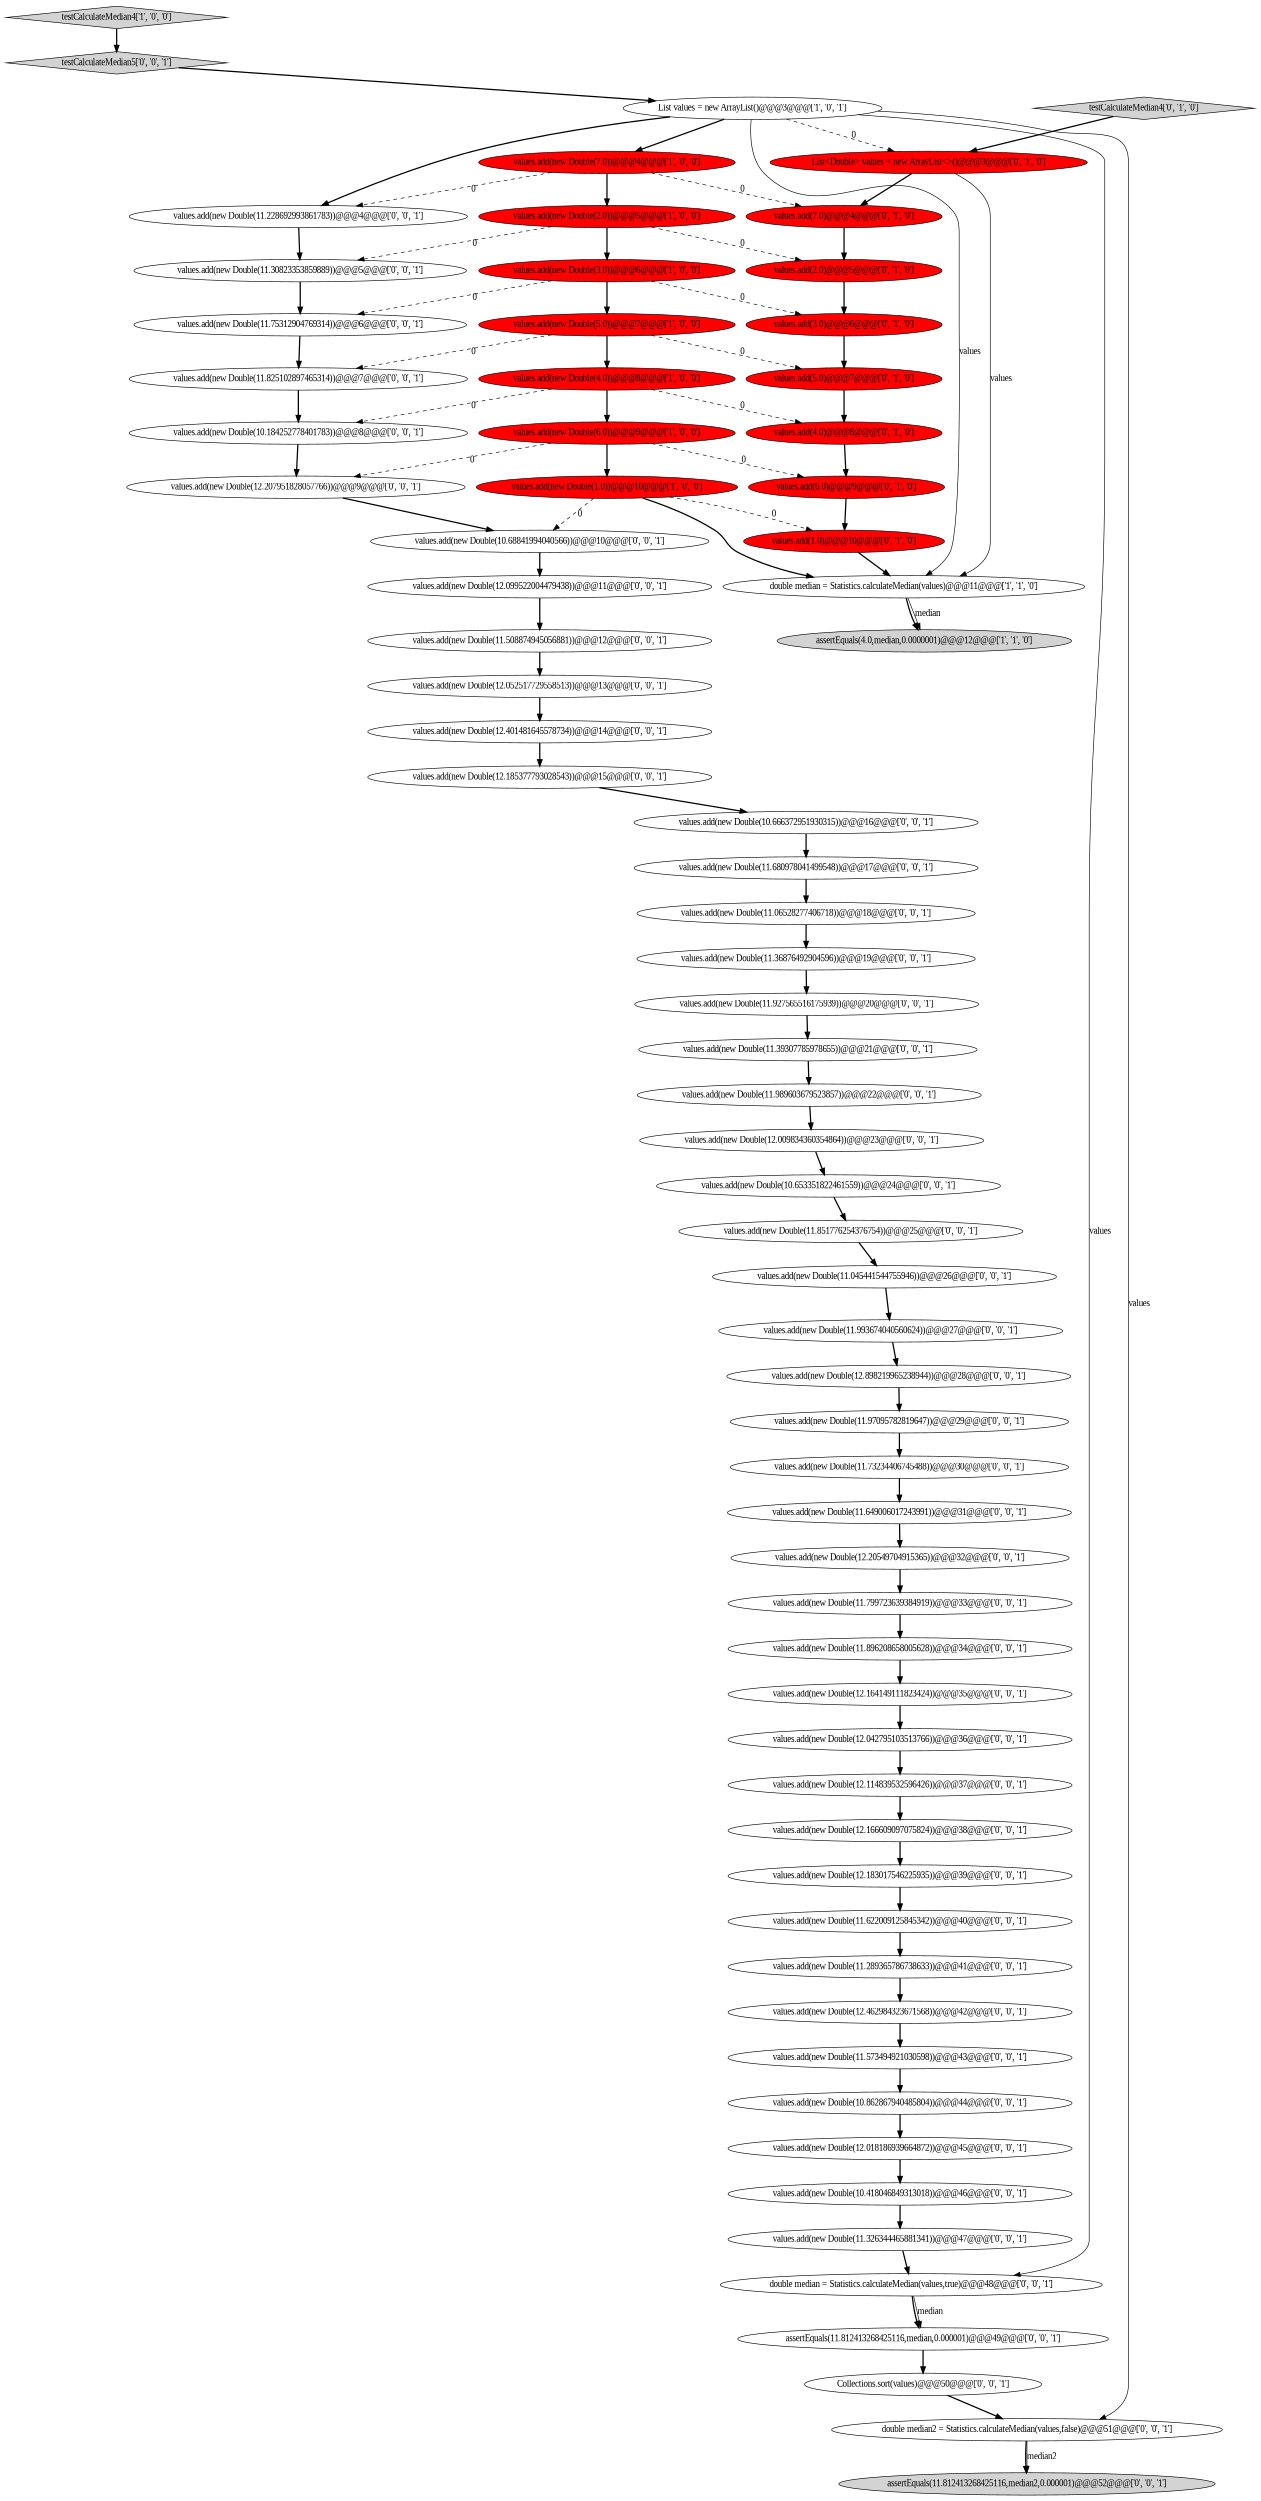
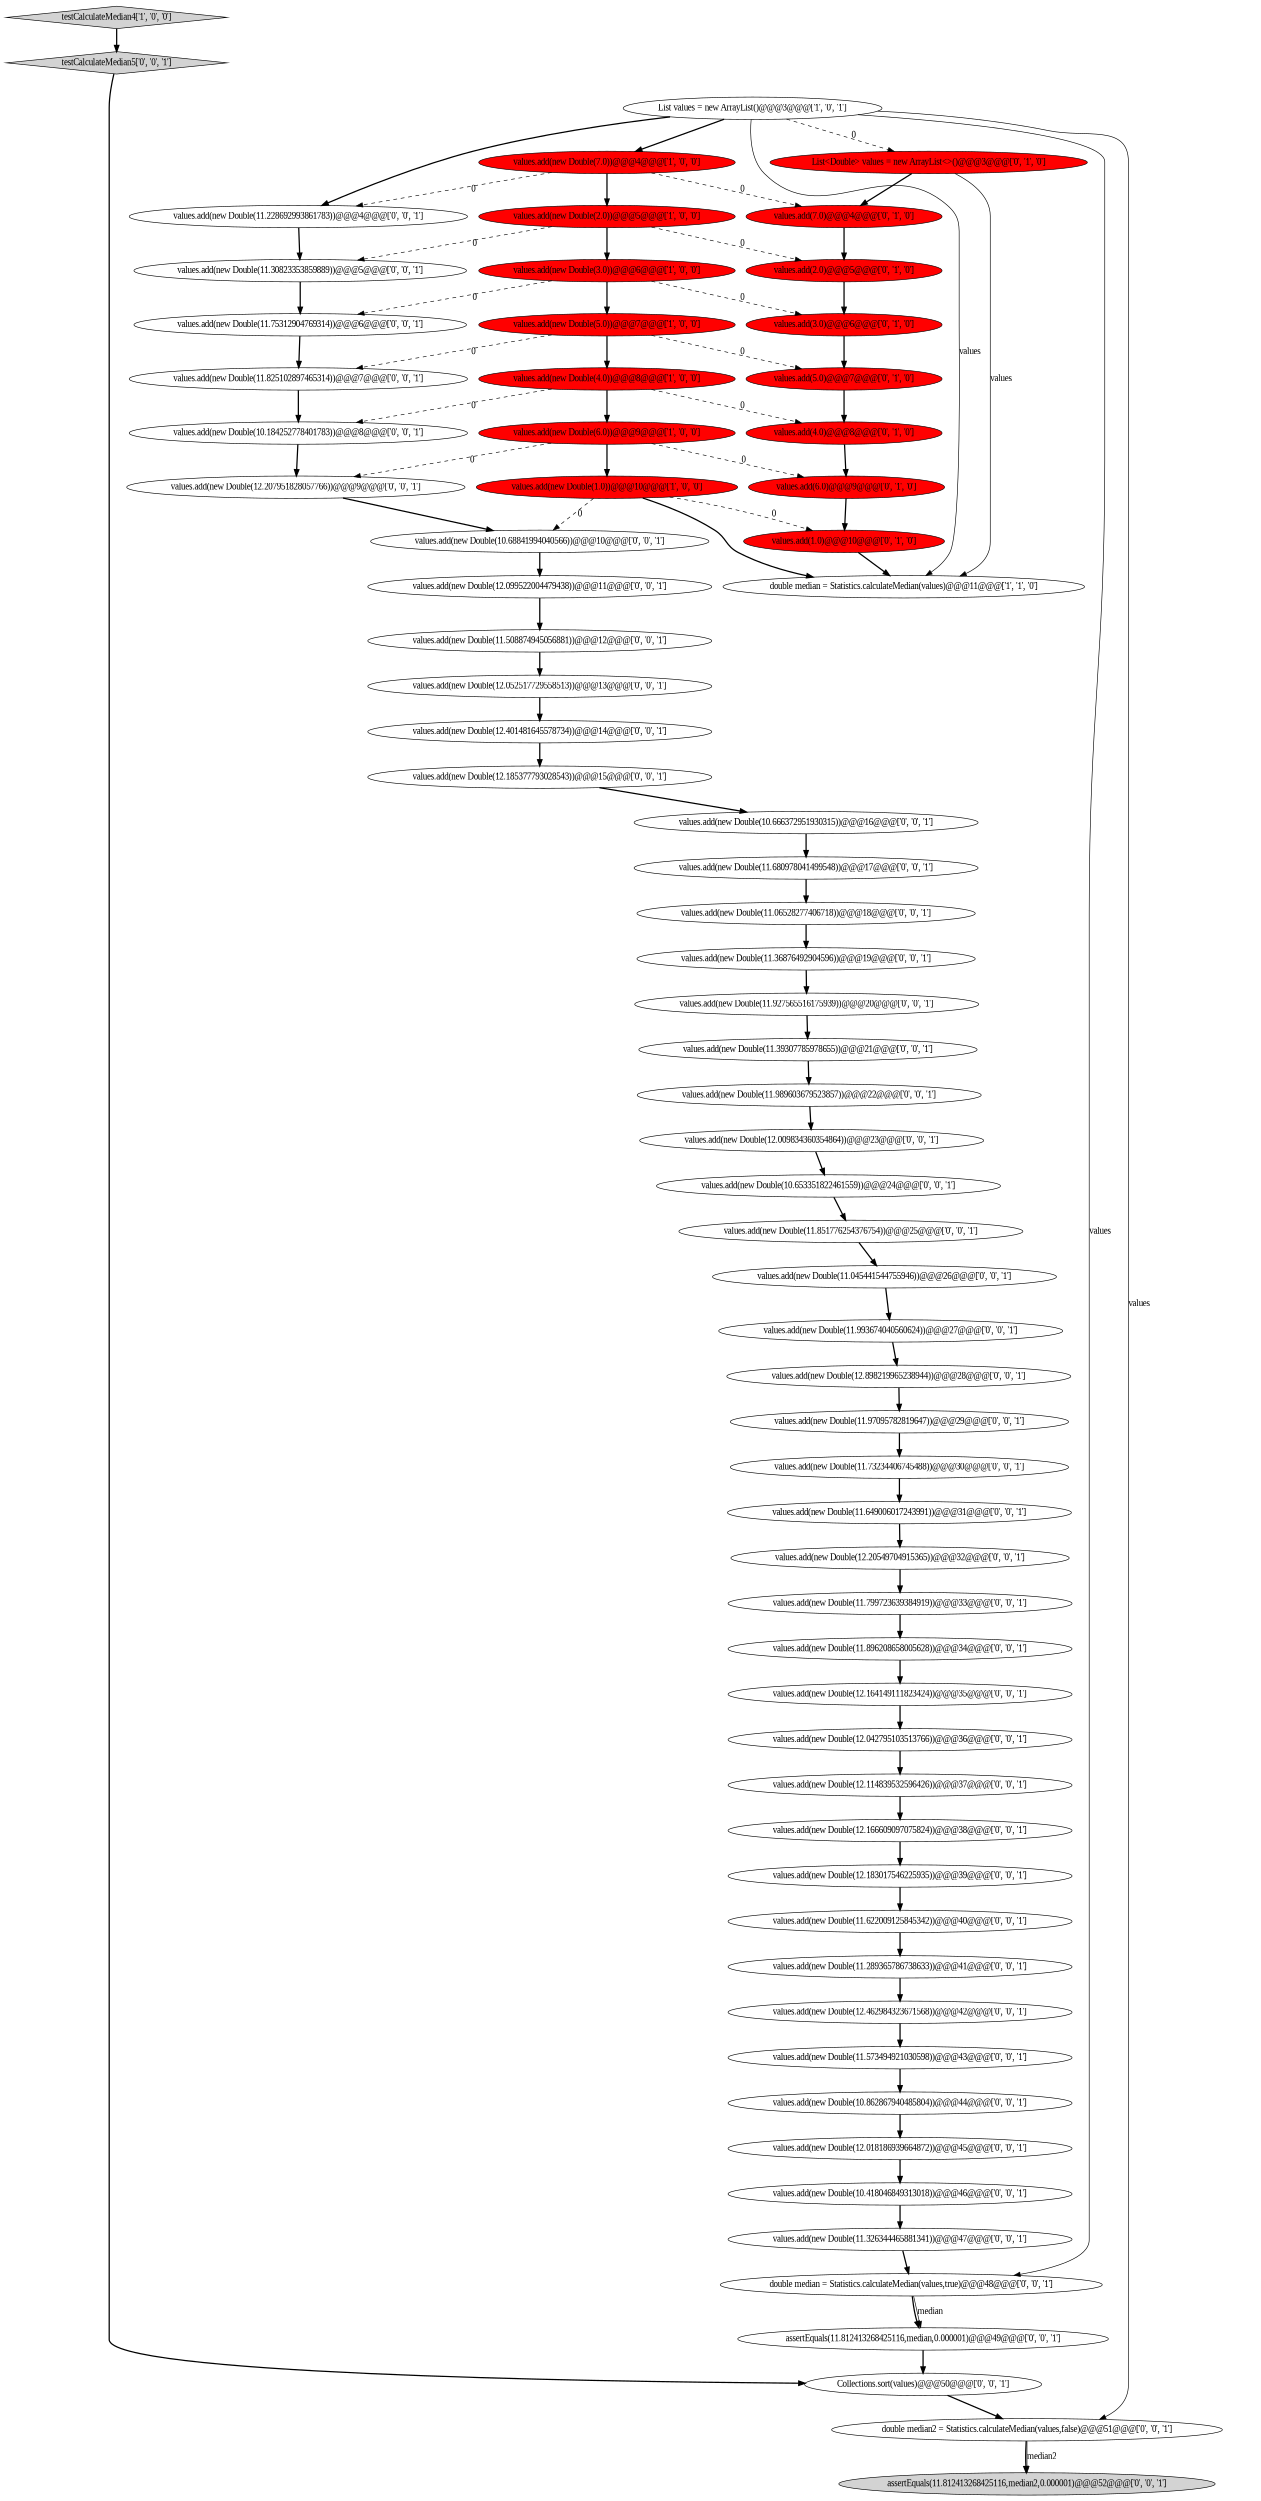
edge "testCalculateMedian5['0', '0', '1']" -> "List values = new ArrayList()@@@3@@@['1', '0', '1']": now "testCalculateMedian5['0', '0', '1']" -> "Collections.sort(values)@@@50@@@['0', '0', '1']"
node "testCalculateMedian4['0', '1', '0']": removed
node "assertEquals(4.0,median,0.0000001)@@@12@@@['1', '1', '0']": removed
